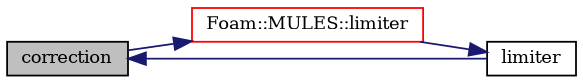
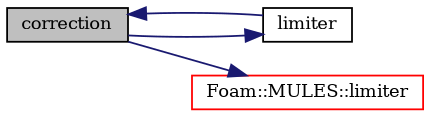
edge "Foam::MULES::limiter" -> "limiter": now "correction" -> "limiter"
